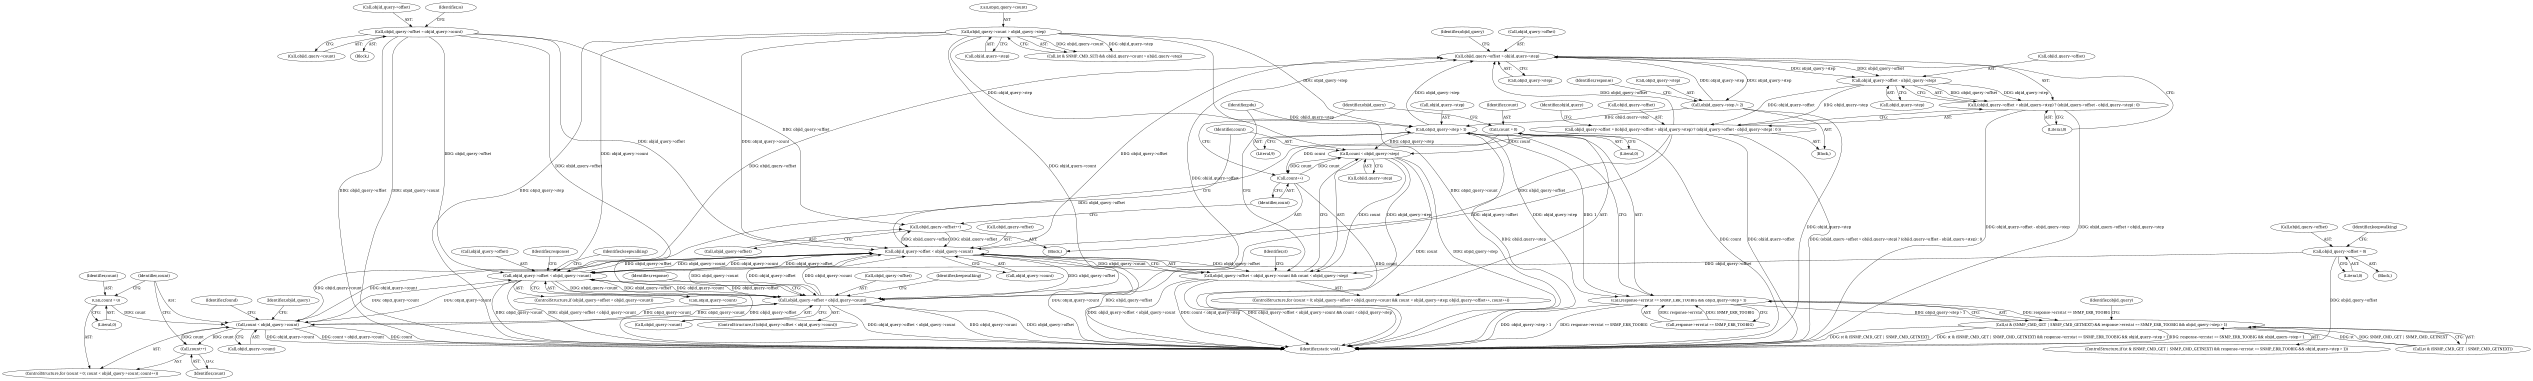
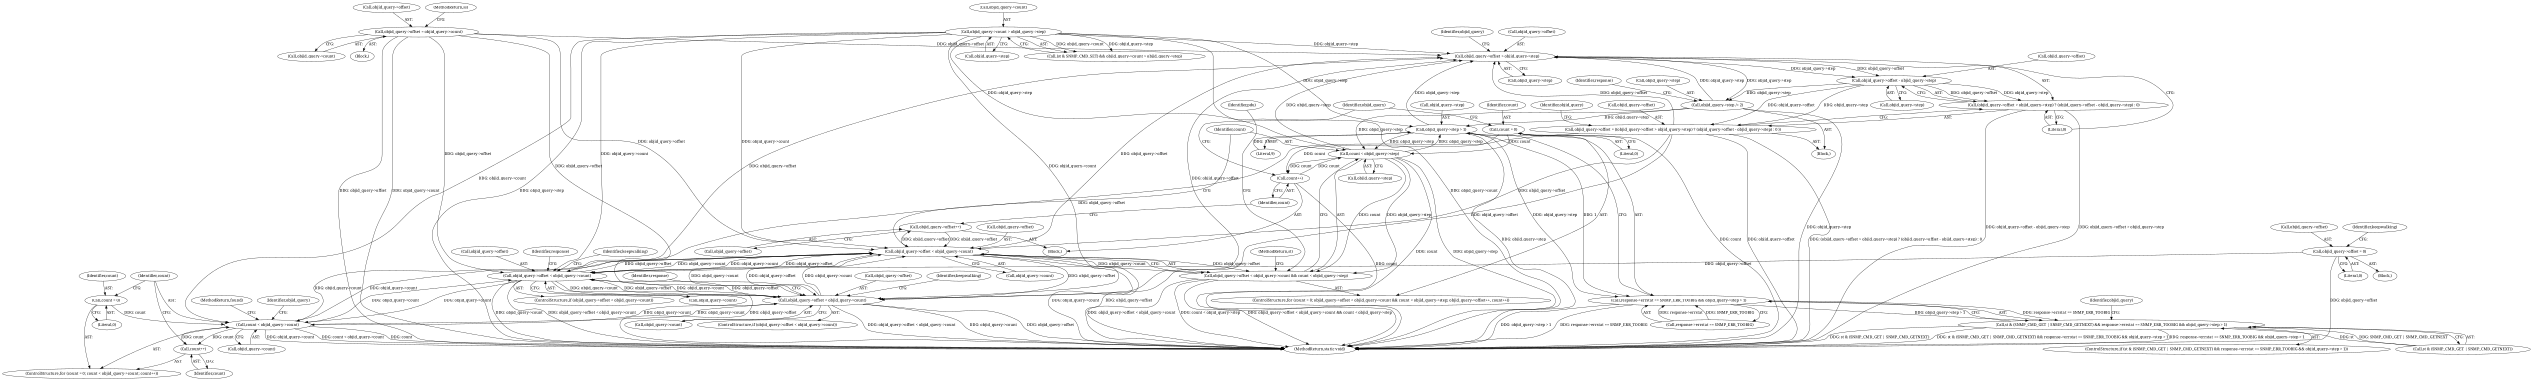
node "(Identifier,ss)": label "(Identifier,ss)" -> "(MethodReturn,ss)"
edge "(Call,objid_query->count > objid_query->step)" -> "(Call,objid_query->offset > objid_query->step)": added, label "DDG: objid_query->step"
edge "(Call,count < objid_query->step)" -> "(Call,objid_query->offset > objid_query->step)": added, label "DDG: objid_query->step"
edge "(Call,objid_query->offset - objid_query->step)" -> "(Call,objid_query->step /= 2)": added, label "DDG: objid_query->step"
edge "(Call,objid_query->offset = objid_query->count)" -> "(Call,objid_query->offset++)": now "(Call,objid_query->offset = objid_query->count)" -> "(Call,objid_query->offset > objid_query->step)"
edge "(Call,objid_query->step /= 2)" -> "(Call,count < objid_query->step)": added, label "DDG: objid_query->step"
edge "(Identifier,pdu)" -> "(Call,objid_query->step > 1)": now "(Call,count < objid_query->step)" -> "(Call,objid_query->step > 1)"
edge "(Call,objid_query->count > objid_query->step)" -> "(Call,count < objid_query->count)": added, label "DDG: objid_query->count"
edge "(Literal,9)" -> "(Call,objid_query->step > 1)": label "AST: " -> "DDG: "
edge "(Call,objid_query->step > 1)" -> "(Literal,9)": label "CFG: " -> "SNMP: "
node "(Identifier,st)": label "(Identifier,st)" -> "(MethodReturn,st)"
node "(Identifier,found)": label "(Identifier,found)" -> "(MethodReturn,found)"
node "(Identifier,static void)": label "(Identifier,static void)" -> "(MethodReturn,static void)"
